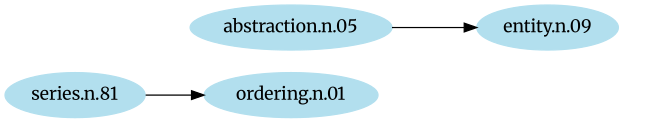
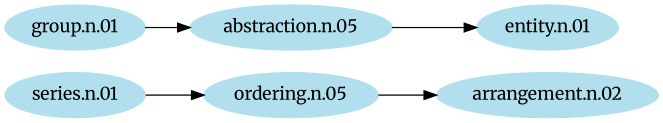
node "group.n.01": added
node "entity.n.09": label "entity.n.09" -> "entity.n.01"
node "series.n.81": label "series.n.81" -> "series.n.01"
node "ordering.n.01": label "ordering.n.01" -> "ordering.n.05"
node "arrangement.n.02": added
